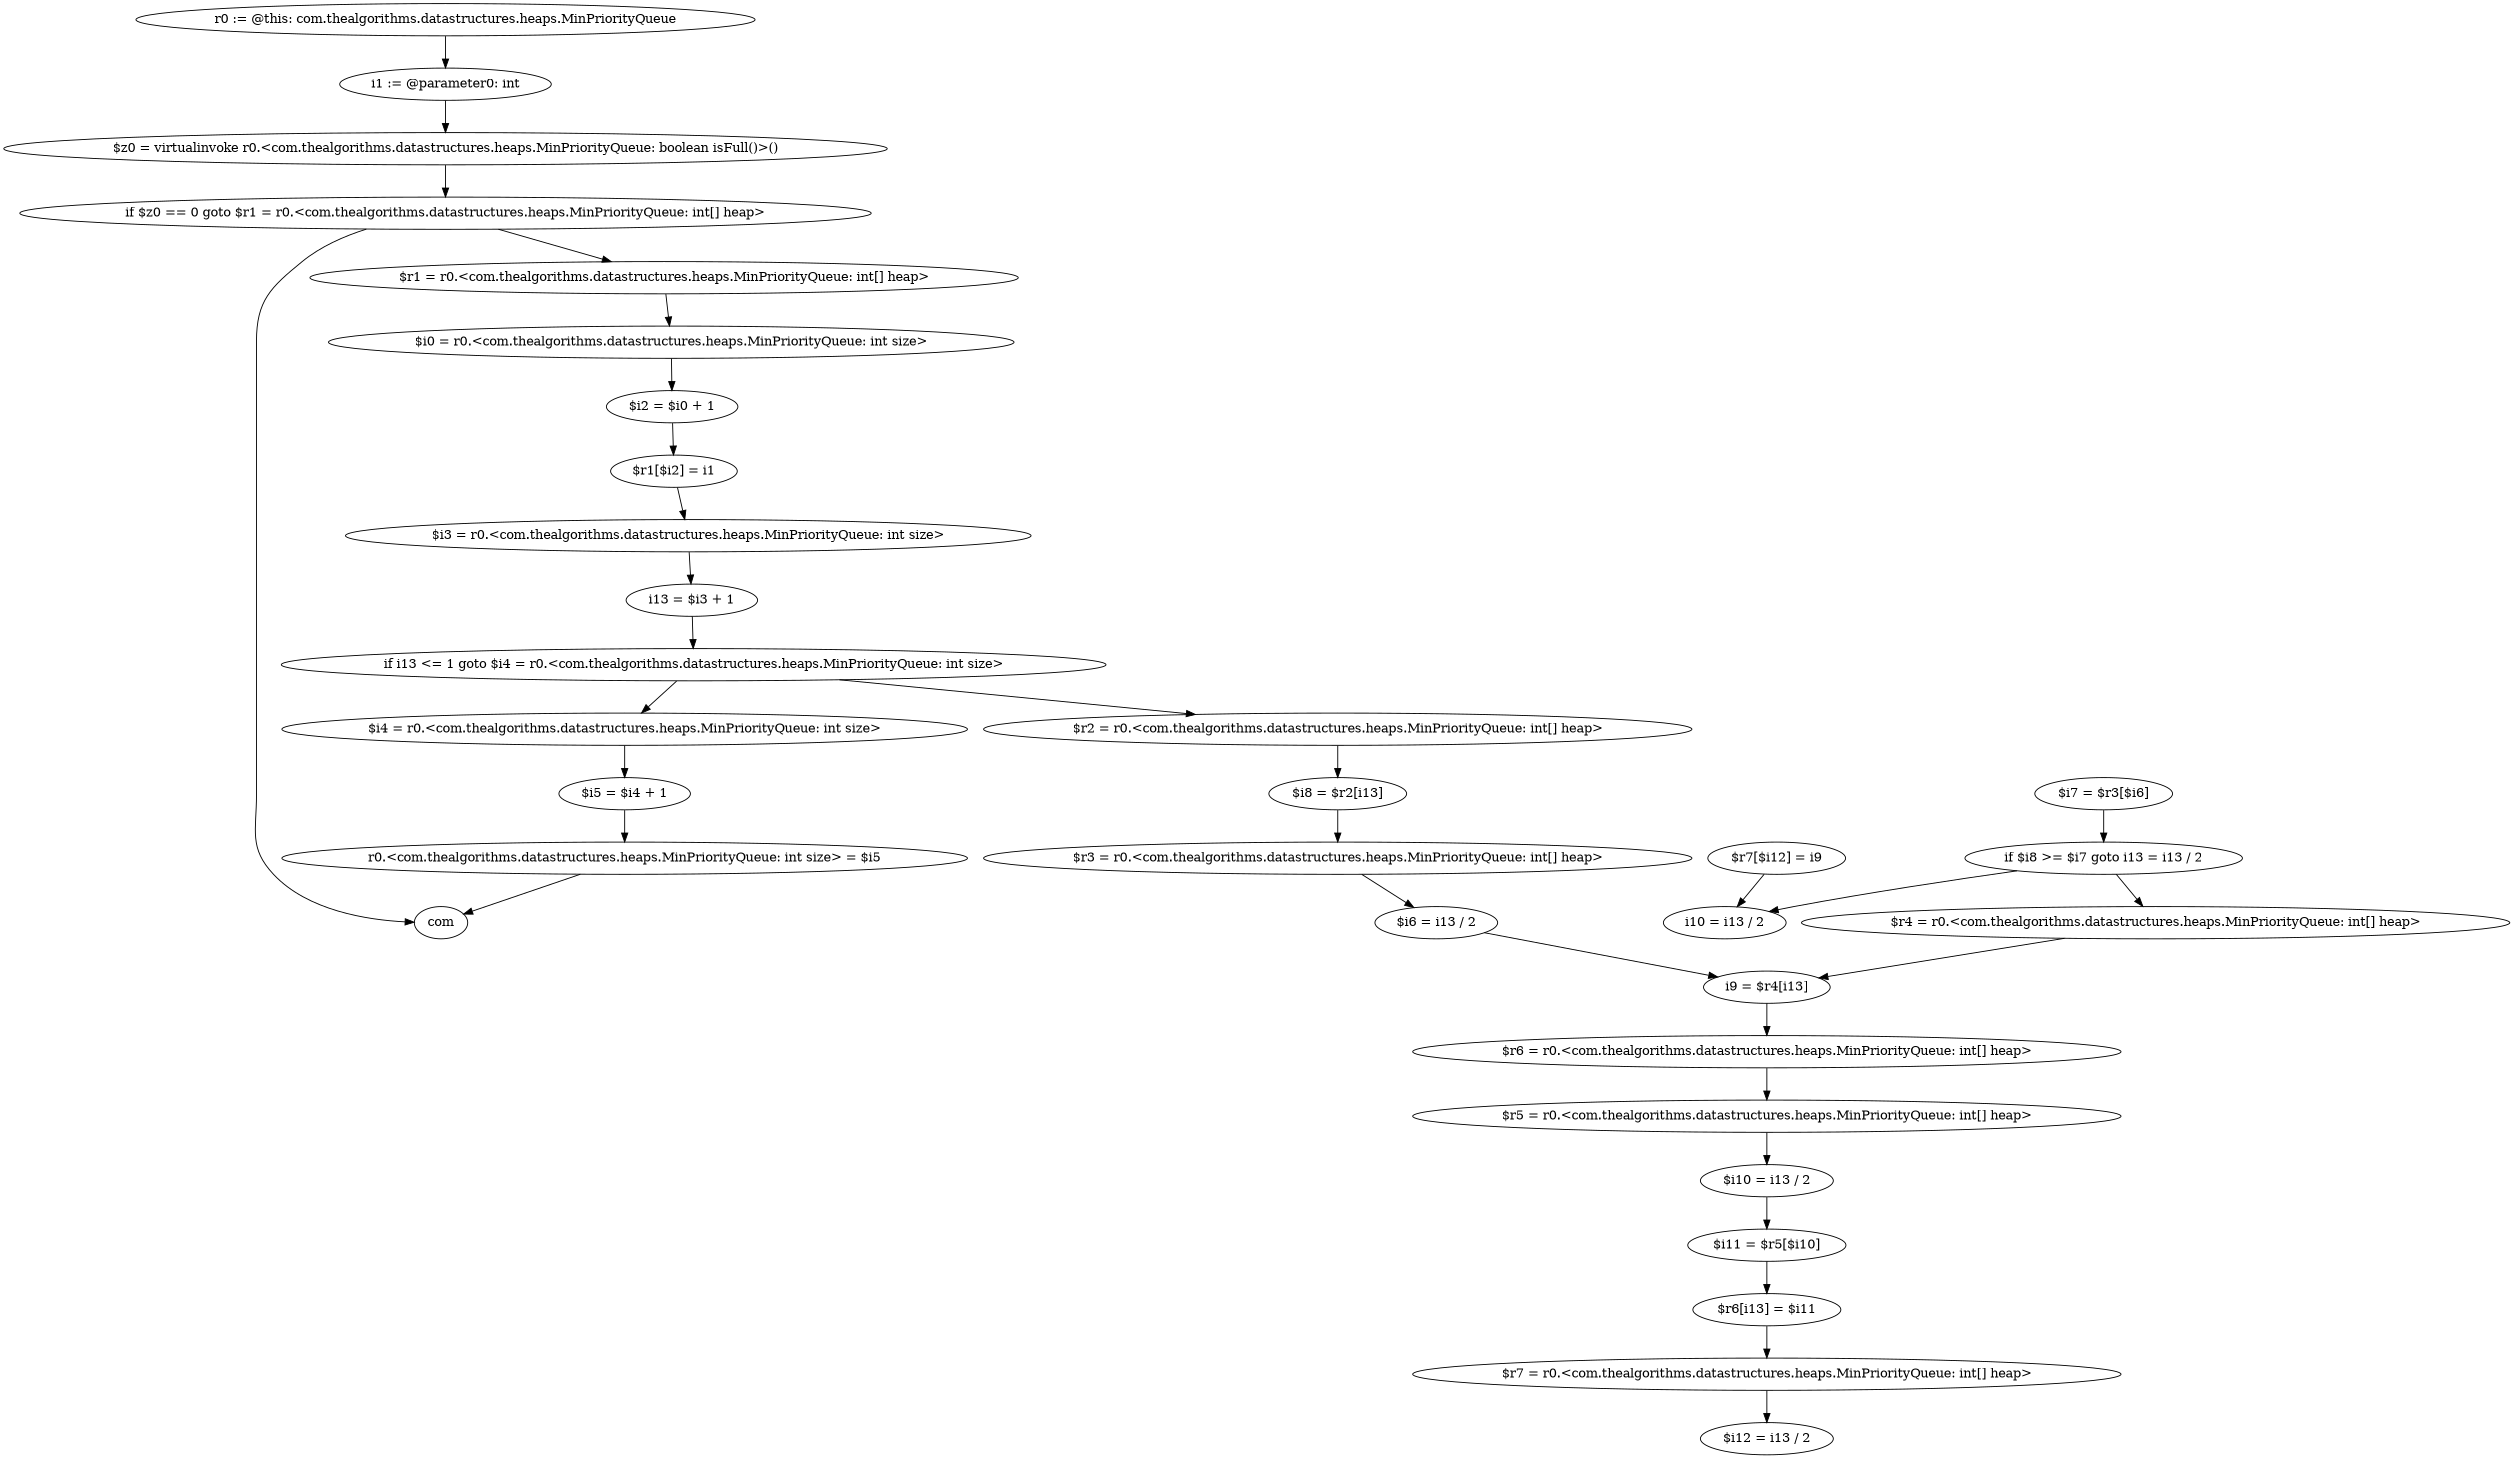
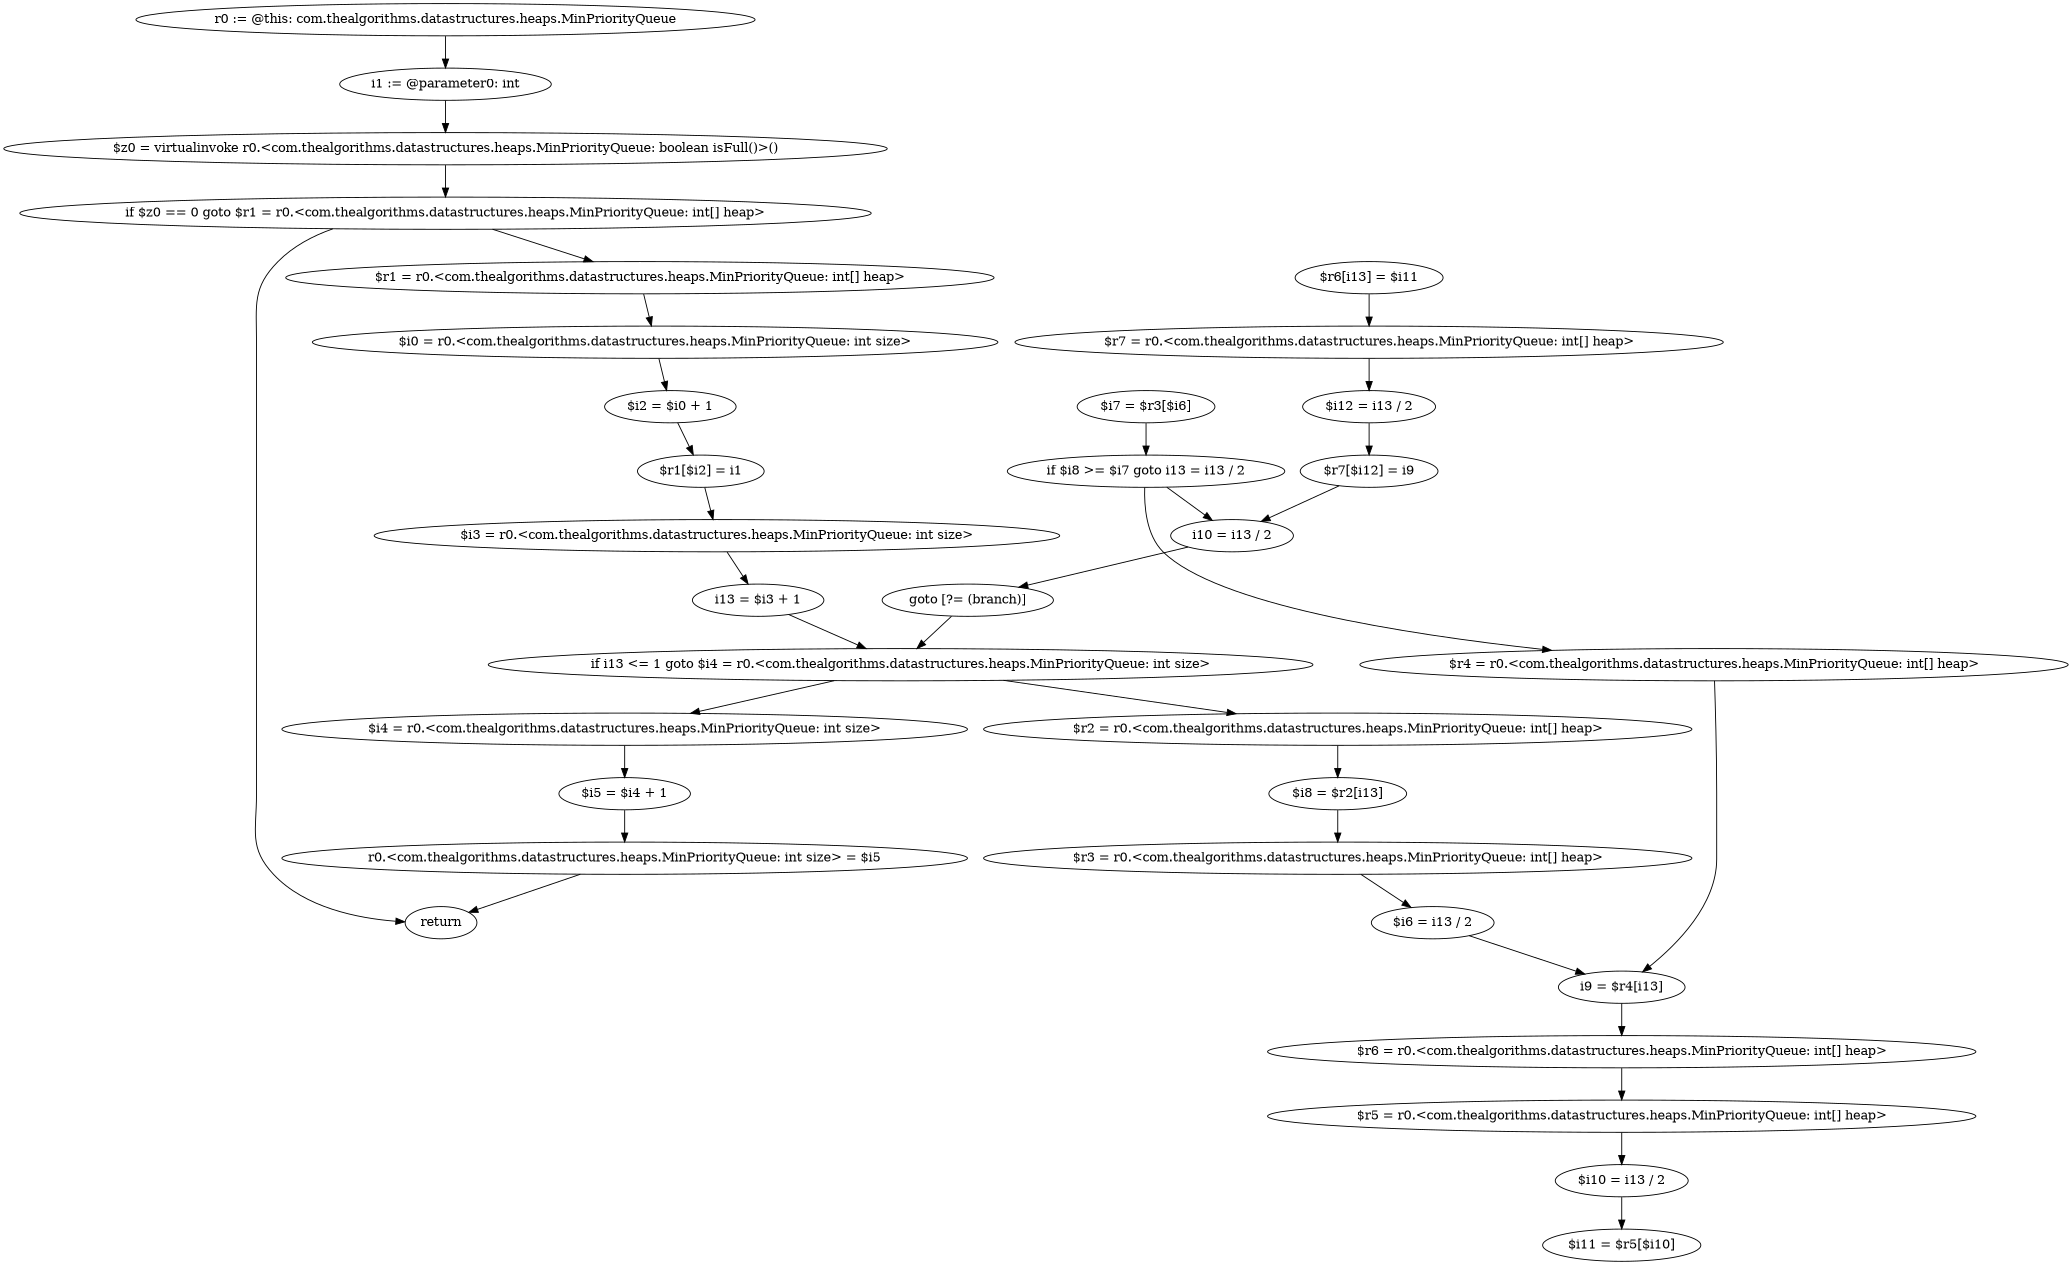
edge "$i12 = i13 / 2" -> "$r7[$i12] = i9": added
node "goto [?= (branch)]": added
node "com": label "com" -> "return"
edge "$i11 = $r5[$i10]" -> "$r6[i13] = $i11": removed
